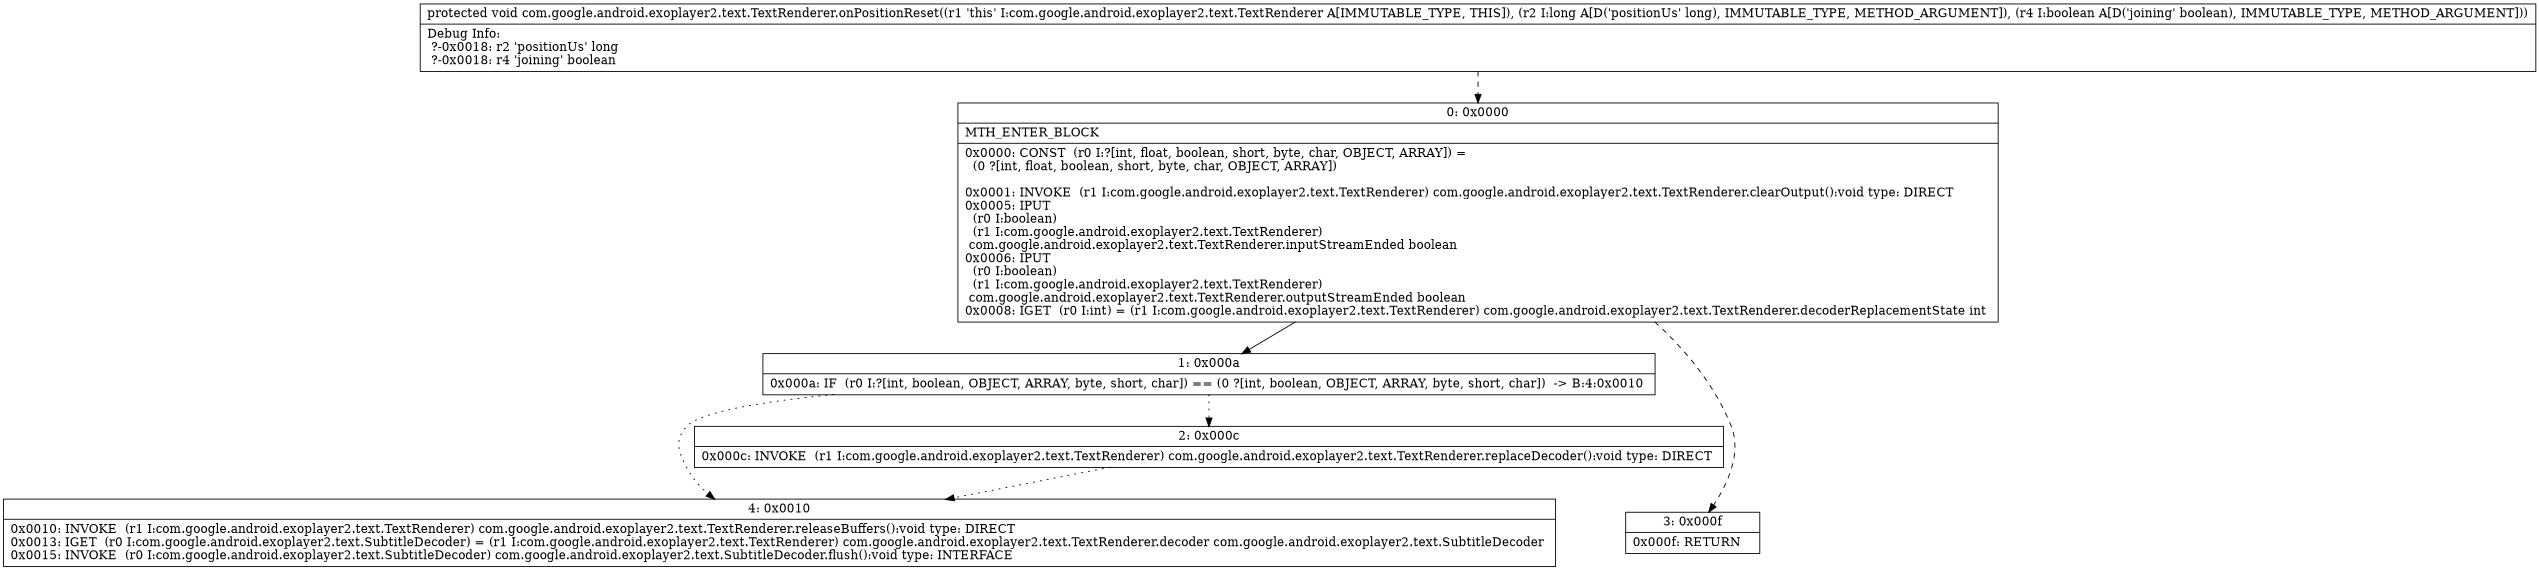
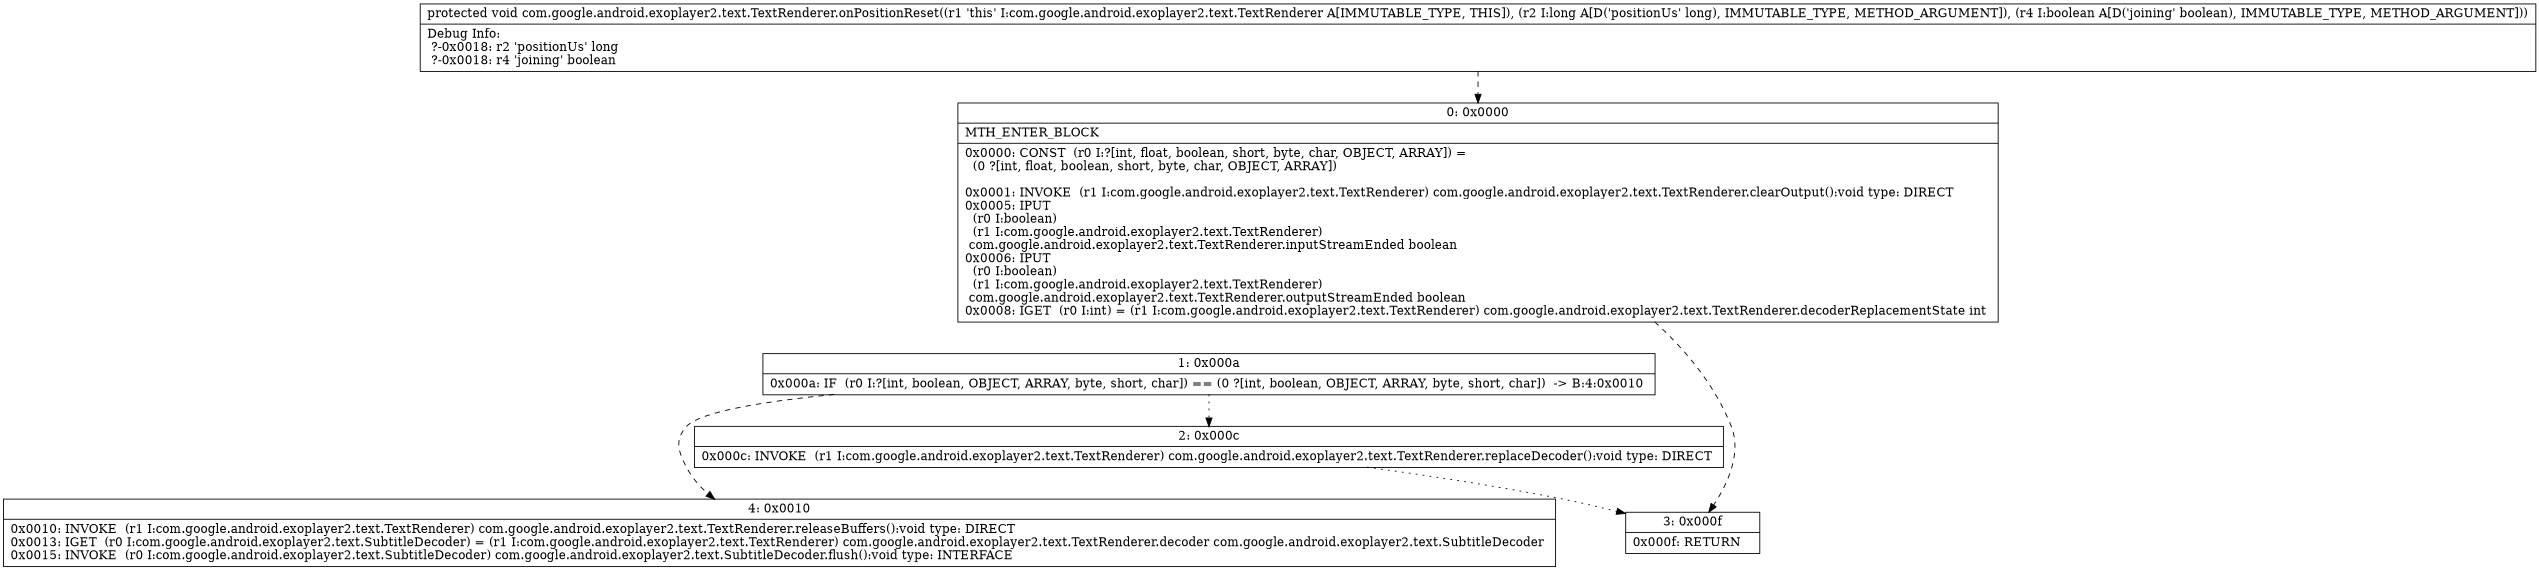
edge "0: 0x0000" -> "1: 0x000a": removed
edge "1: 0x000a" -> "4: 0x0010": style dotted -> dashed
edge "2: 0x000c" -> "4: 0x0010": now "2: 0x000c" -> "3: 0x000f"
